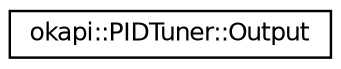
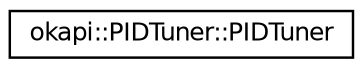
node "okapi::PIDTuner::Output": label "okapi::PIDTuner::Output" -> "okapi::PIDTuner::PIDTuner"
